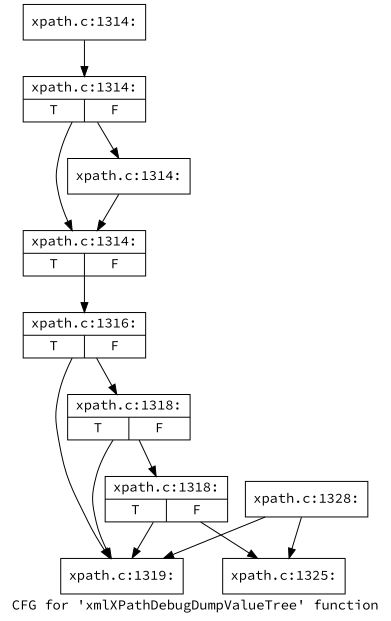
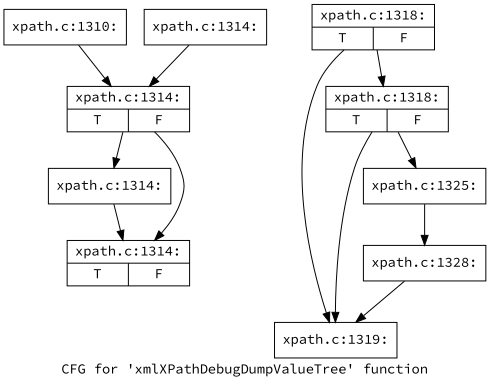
node "xpath.c:1310:": added
node "xpath.c:1316:": removed
edge "xpath.c:1328:" -> "xpath.c:1325:": reversed
